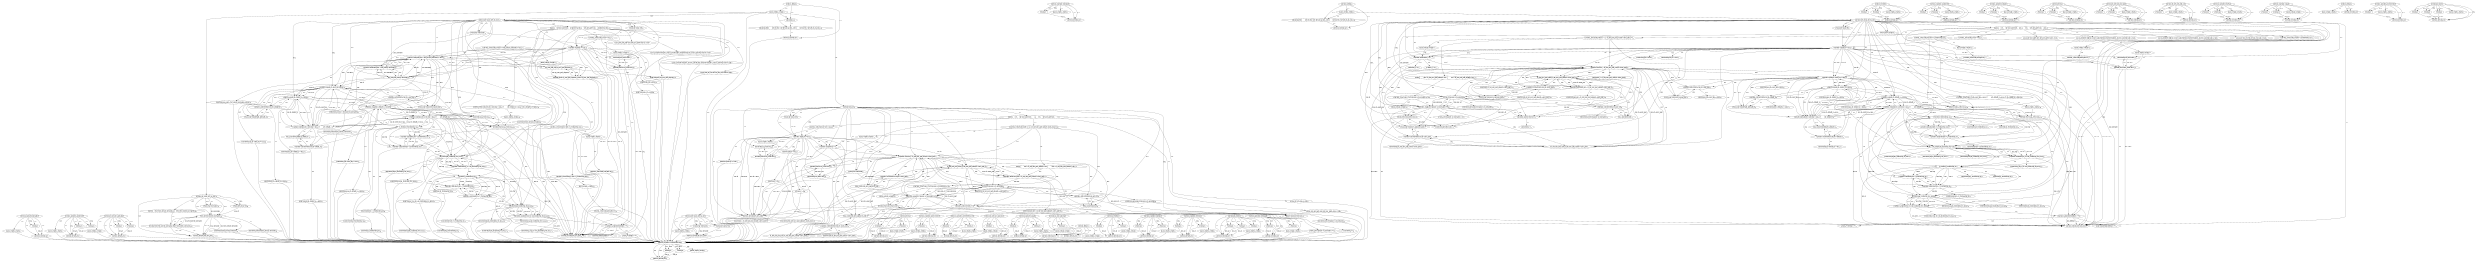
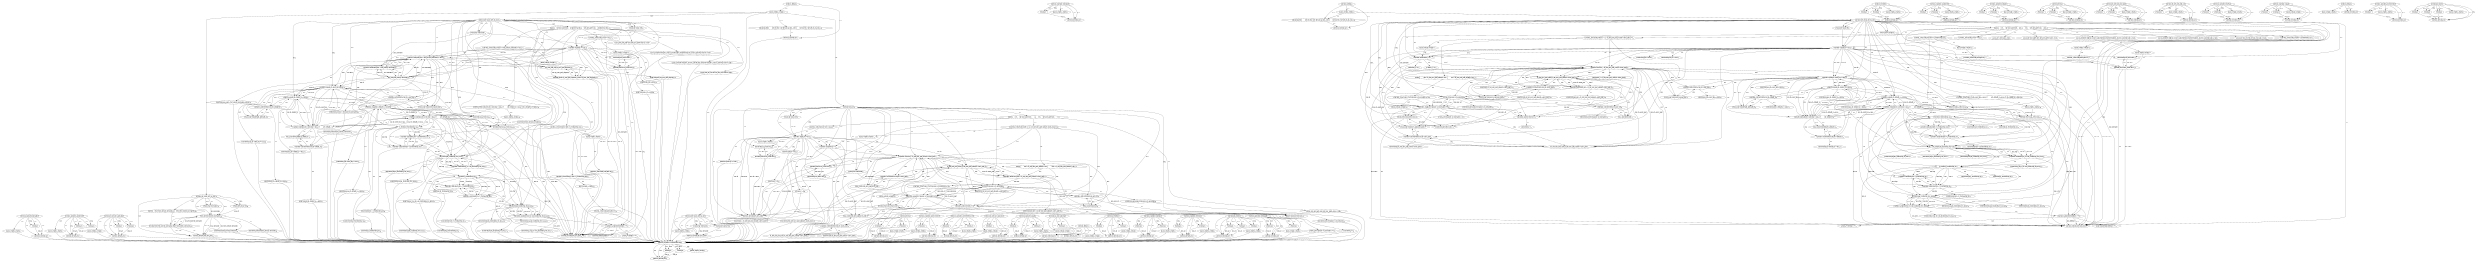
node "(UNKNOWN,),))": removed
edge "(METHOD,SRP_VBASE_get1_by_user)" -> "(IDENTIFIER,user,srp_user_pwd_dup(user))": now "(METHOD,SRP_VBASE_get1_by_user)" -> "(srp_user_pwd_dup,srp_user_pwd_dup(user))"
node "<(LOCAL,int i: int)<SUB>3</SUB>>": added
node "<(LOCAL,int i: int)<SUB>4</SUB>>": removed
